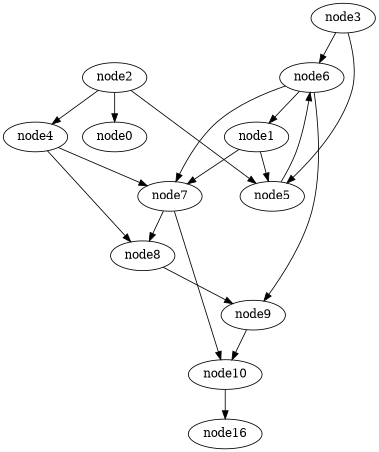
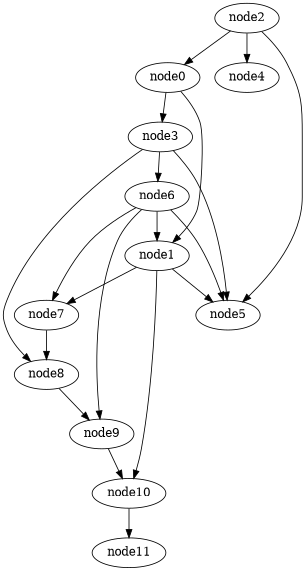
edge "node0" -> "node3": added
edge "node5" -> "node6": reversed
edge "node0" -> "node1": added
edge "node4" -> "node7": removed
edge "node4" -> "node8": now "node3" -> "node8"
edge "node7" -> "node10": now "node1" -> "node10"
node "node16": label "node16" -> "node11"
